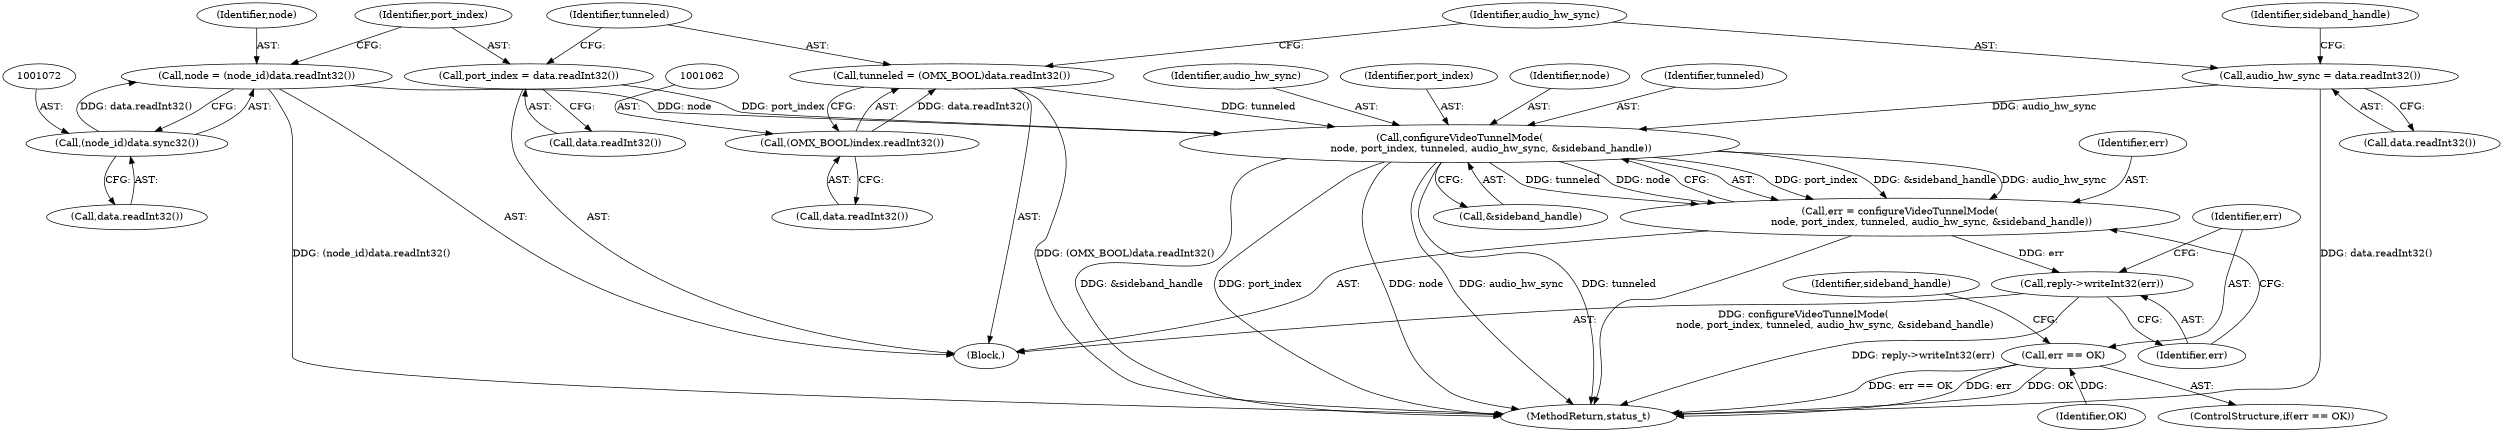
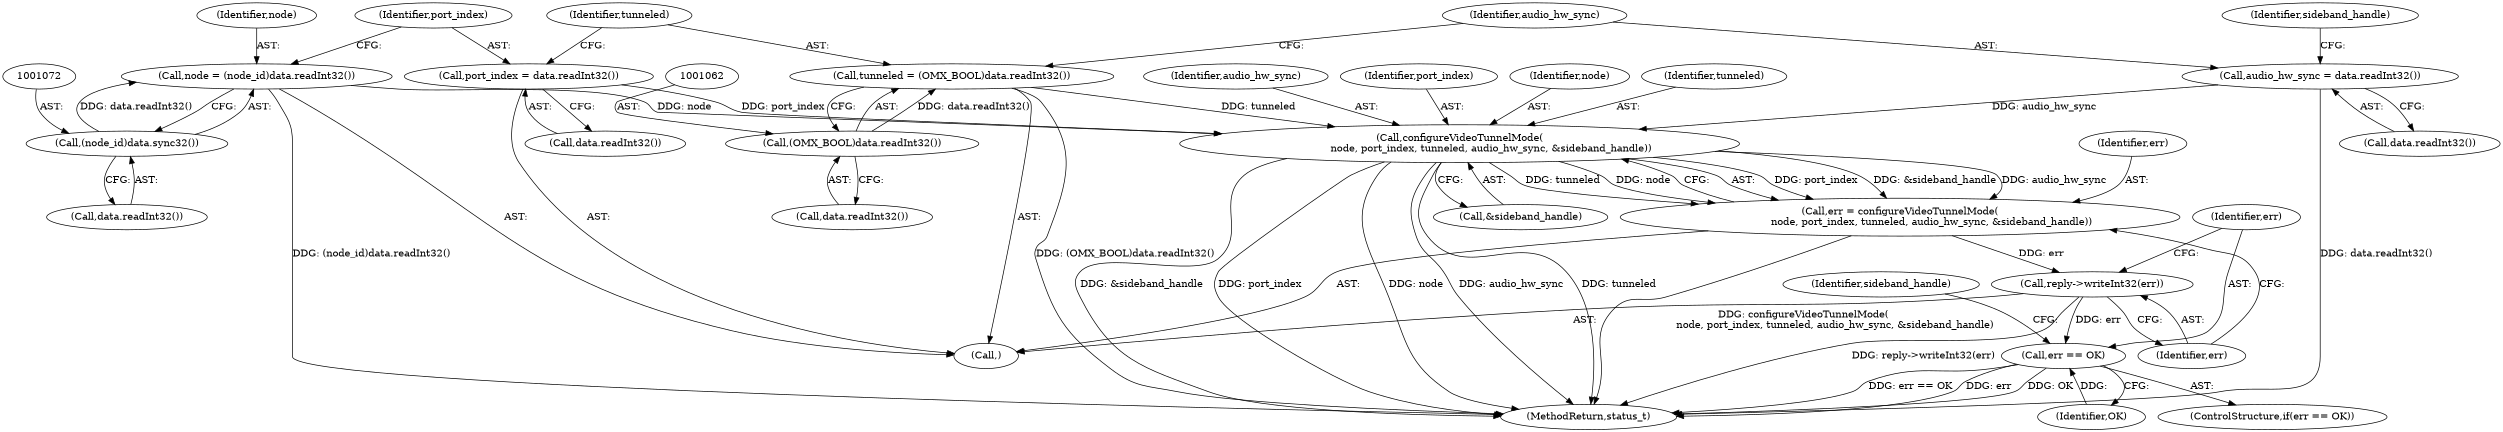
node "(Call,(OMX_BOOL)index.readInt32())": label "(Call,(OMX_BOOL)index.readInt32())" -> "(Call,(OMX_BOOL)data.readInt32())"
edge "(Call,reply->writeInt32(err))" -> "(Call,err == OK)": added, label "DDG: err"
node "(Block,)": label "(Block,)" -> "(Call,)"
edge "(Call,err == OK)" -> "(Identifier,OK)": added, label "CFG:"
